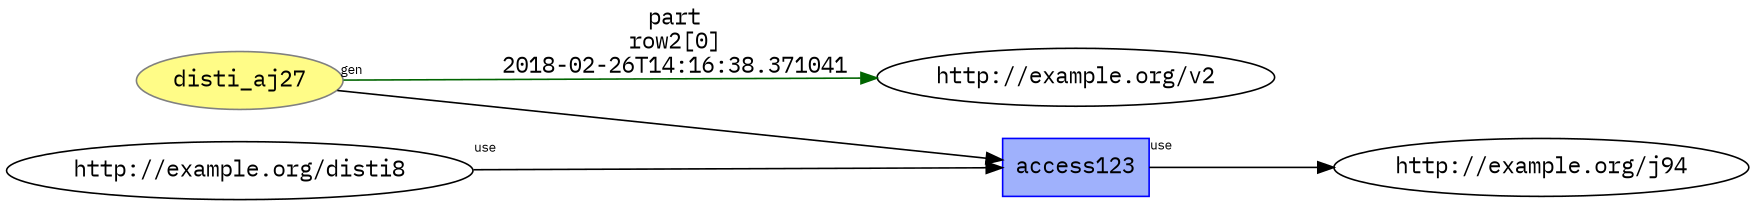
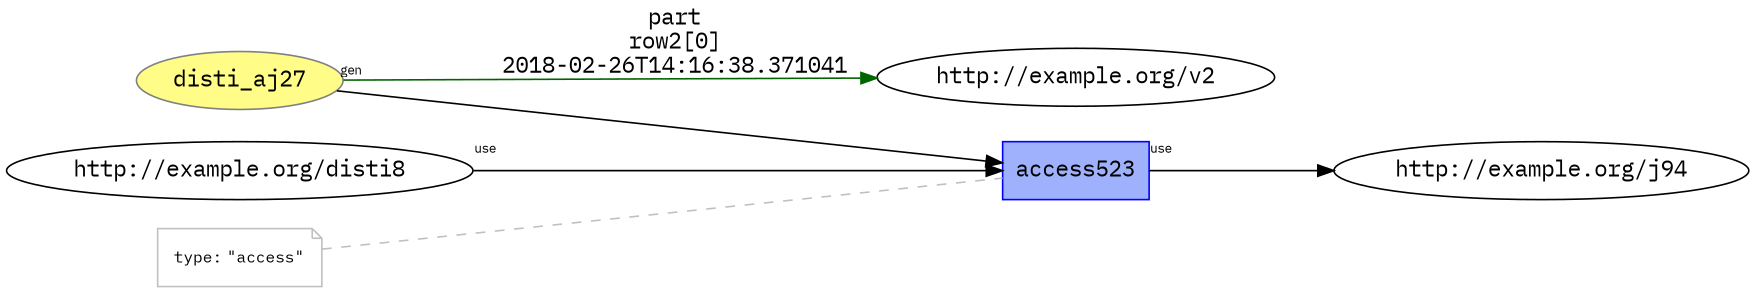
node "access123": label "access123" -> "access523"
node "type:": added
